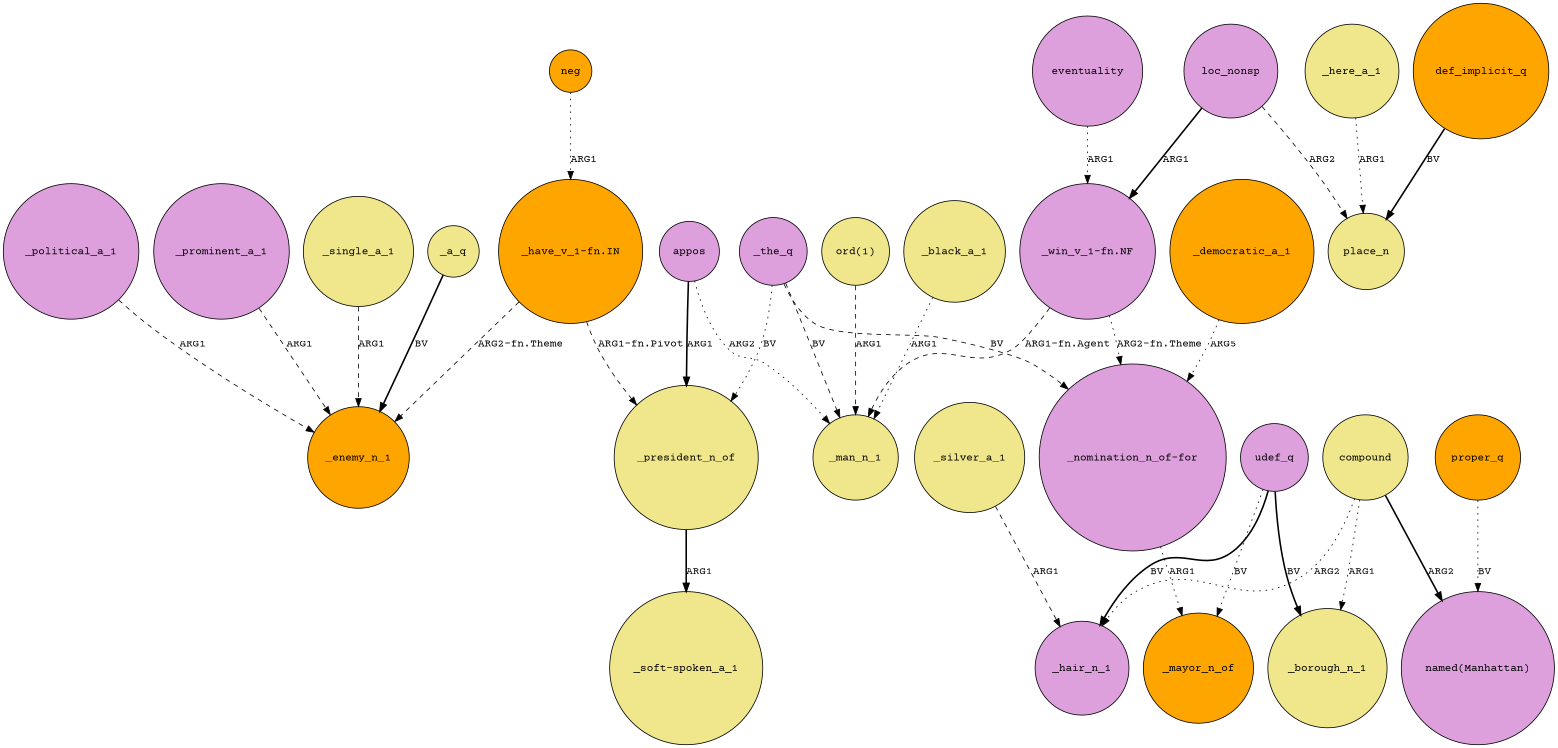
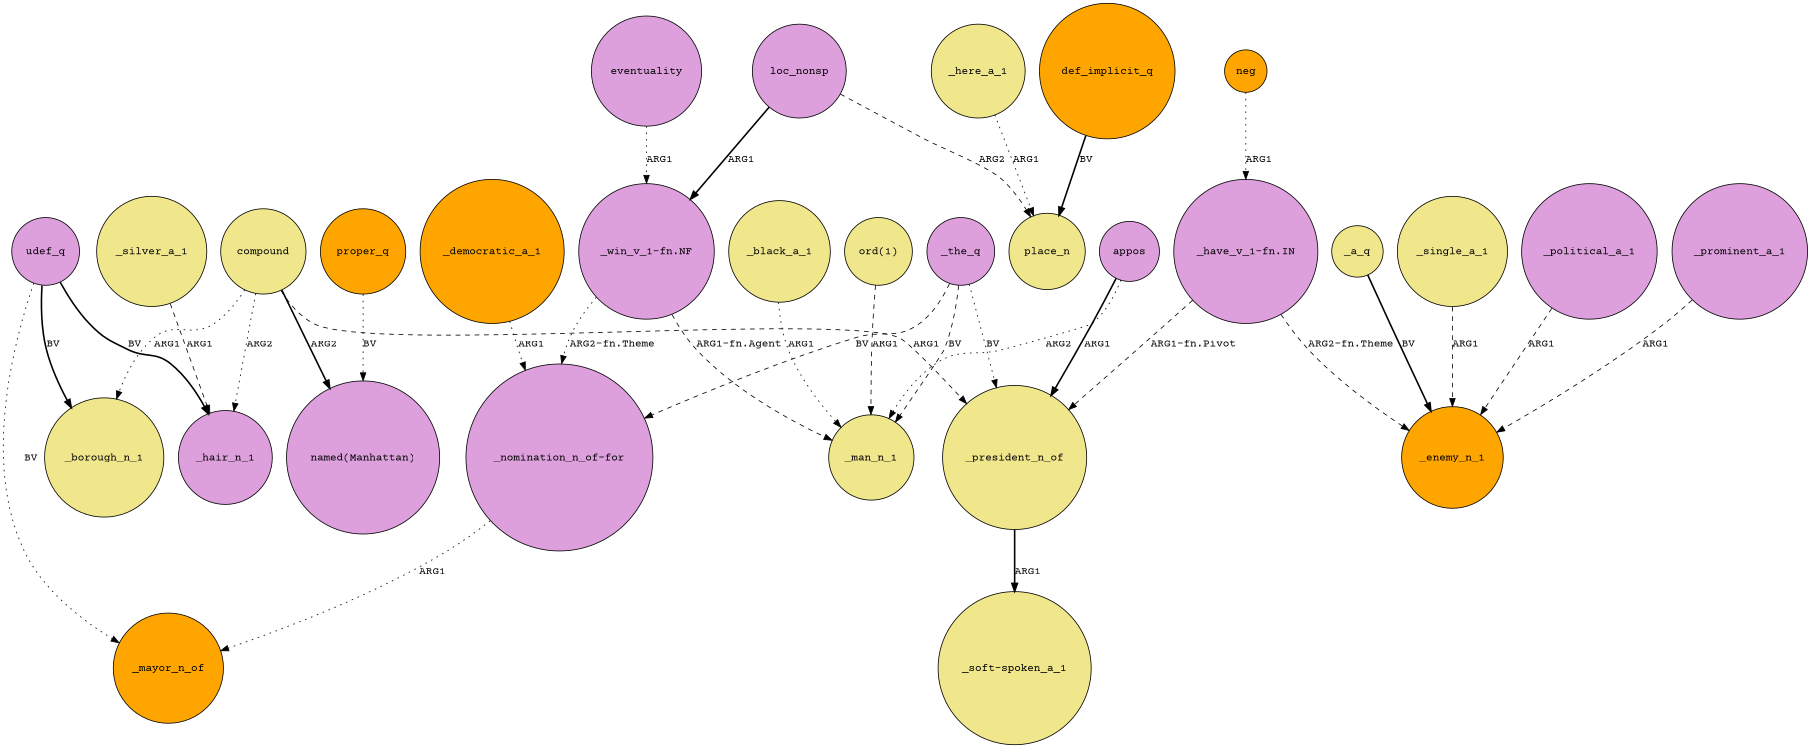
node "_have_v_1-fn.IN": fillcolor orange -> plum
edge "compound" -> "_president_n_of": added, label "ARG1"
edge "_democratic_a_1" -> "_nomination_n_of-for": label "ARG5" -> "ARG1"
